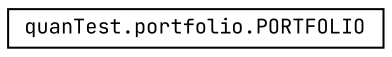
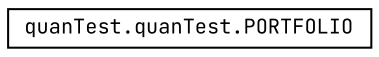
node "quanTest.portfolio.PORTFOLIO": label "quanTest.portfolio.PORTFOLIO" -> "quanTest.quanTest.PORTFOLIO"
